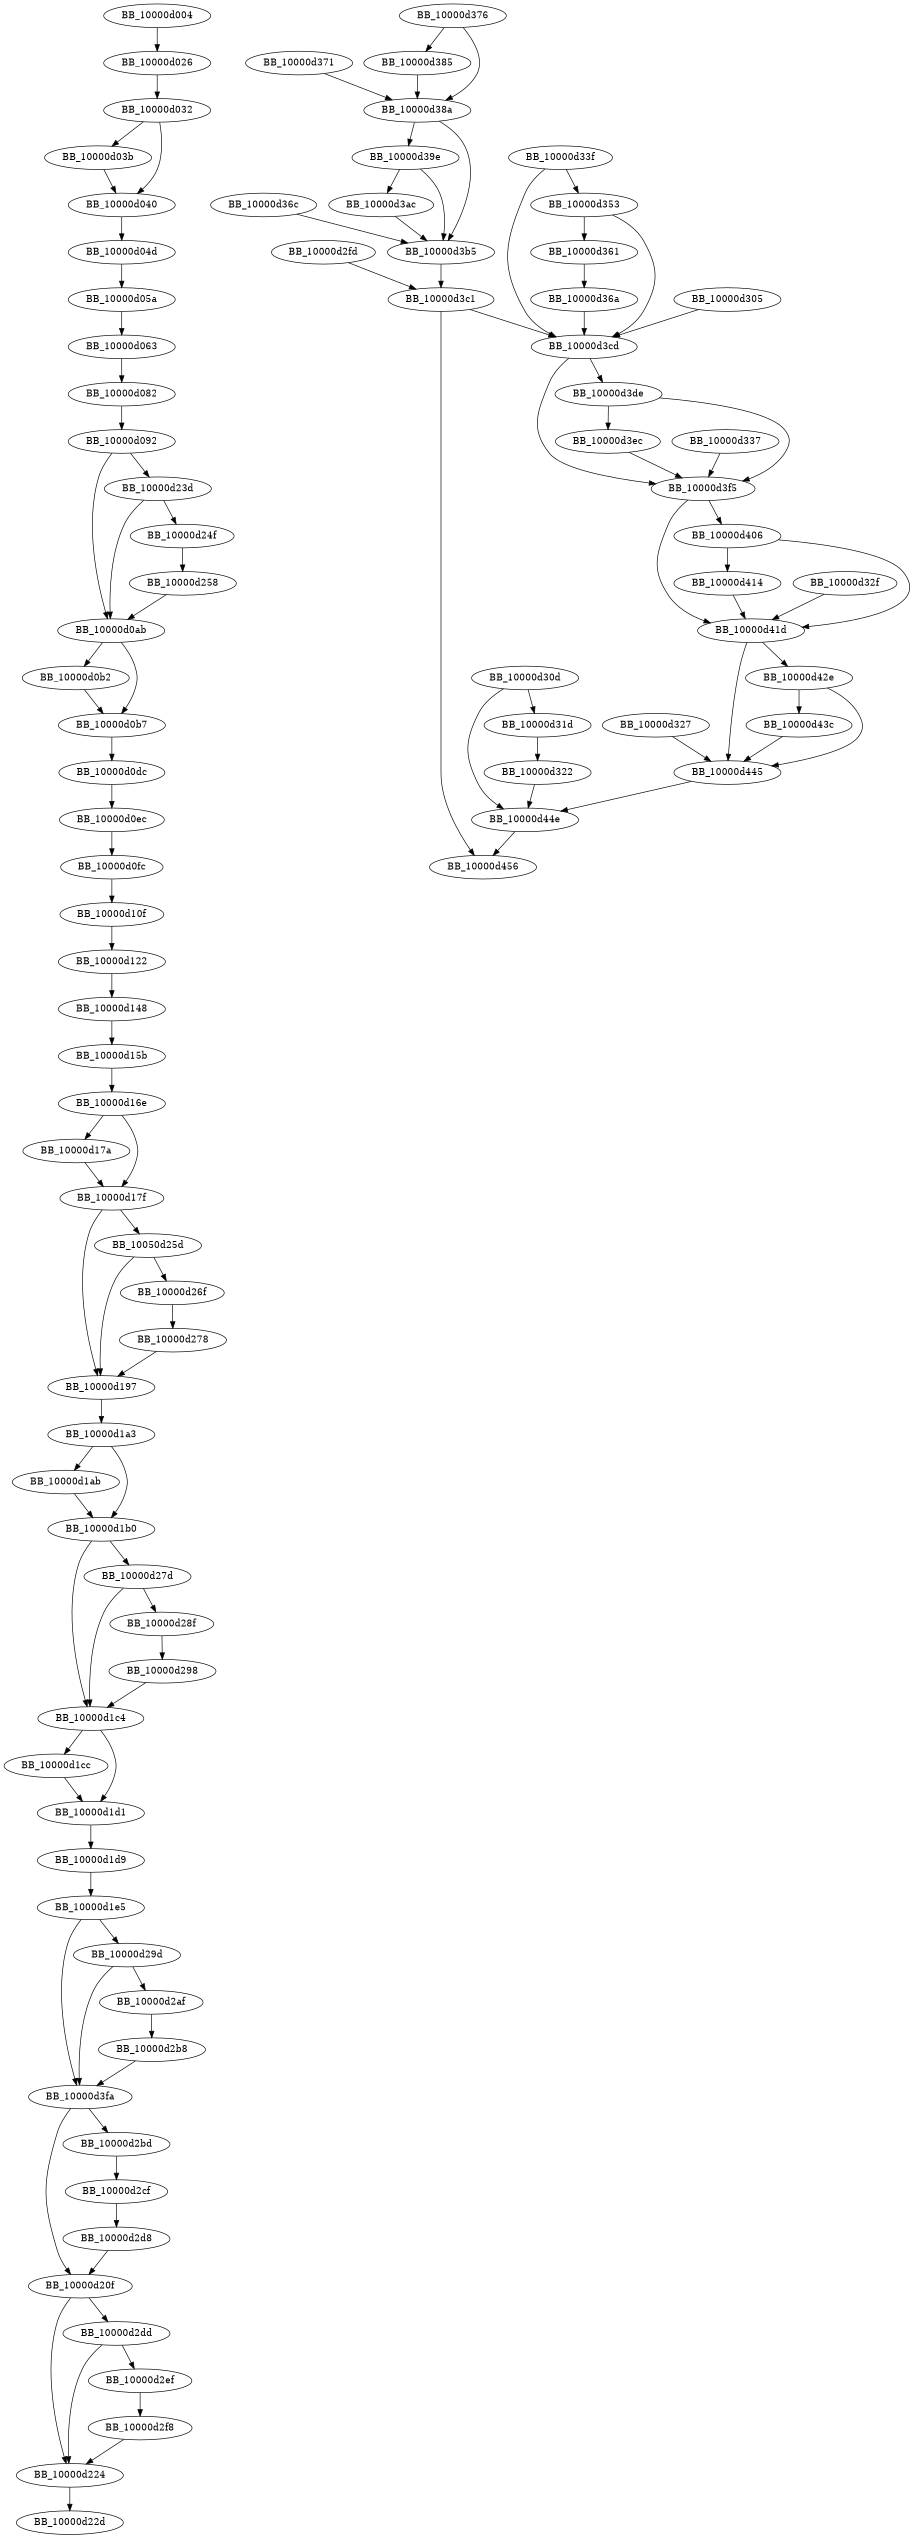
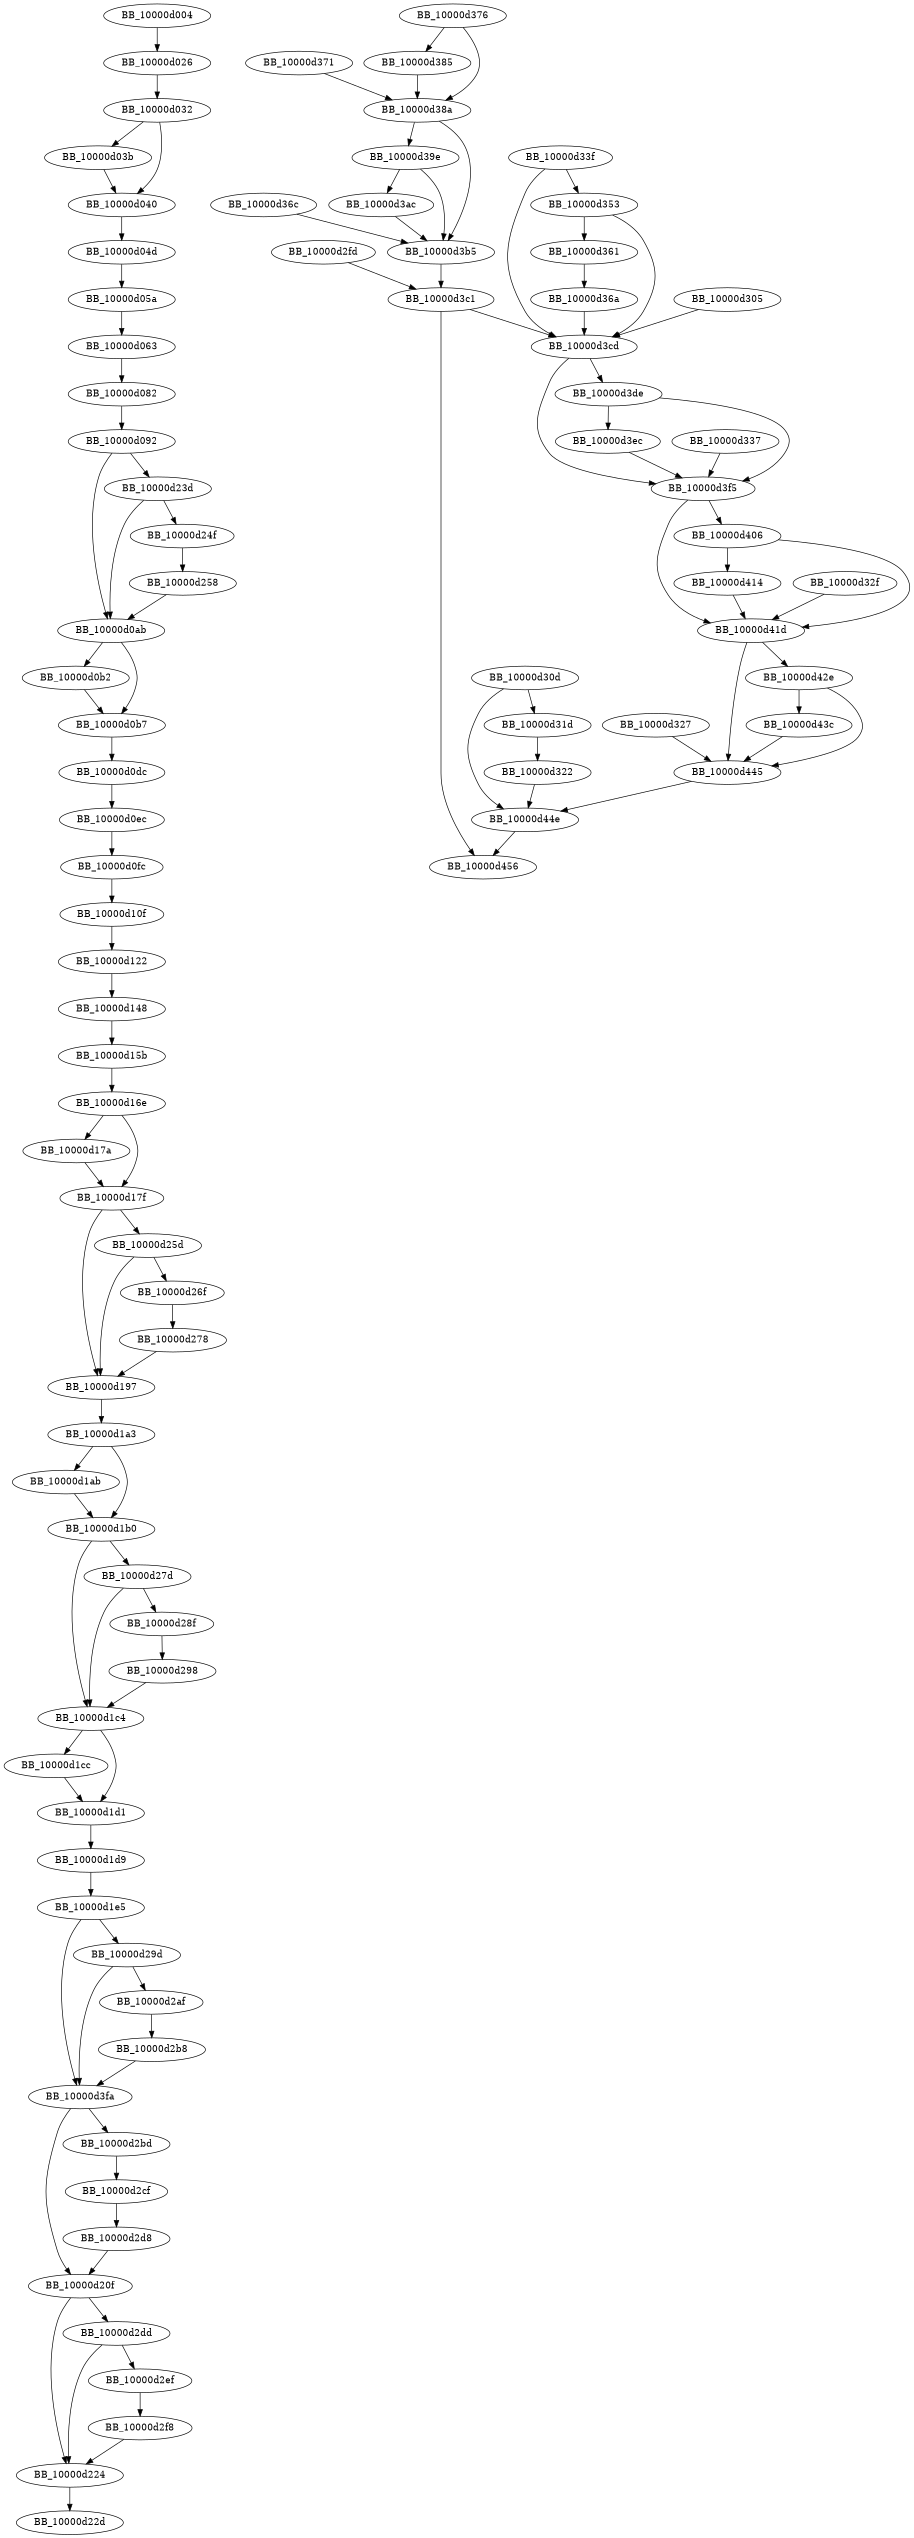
node "BB_10050d25d": label "BB_10050d25d" -> "BB_10000d25d"
